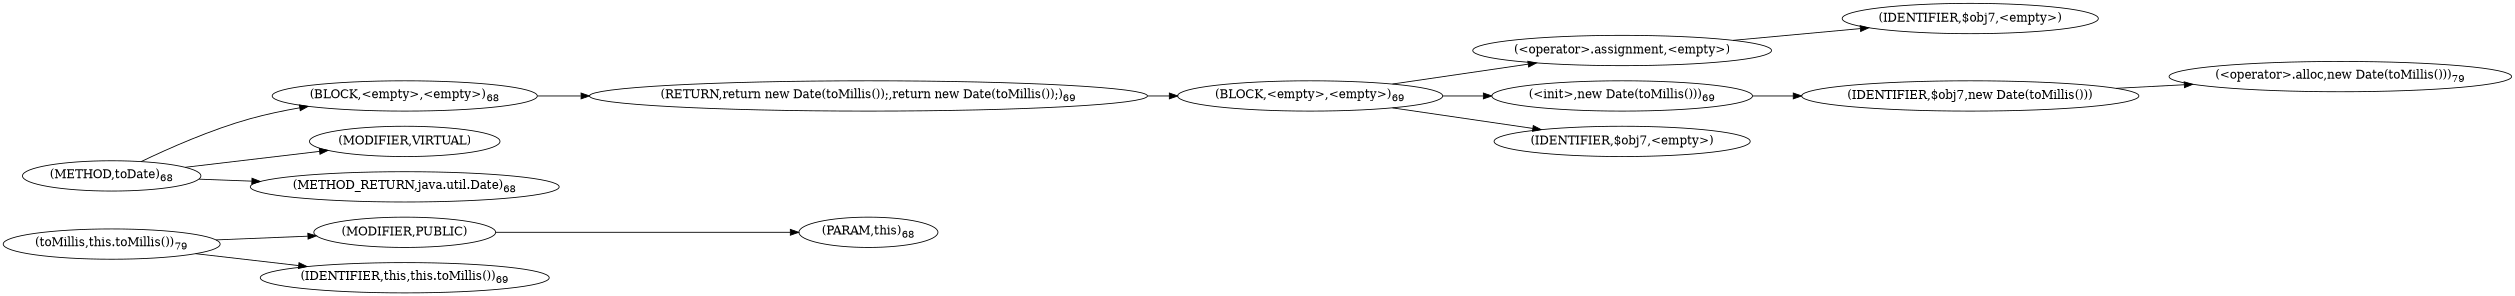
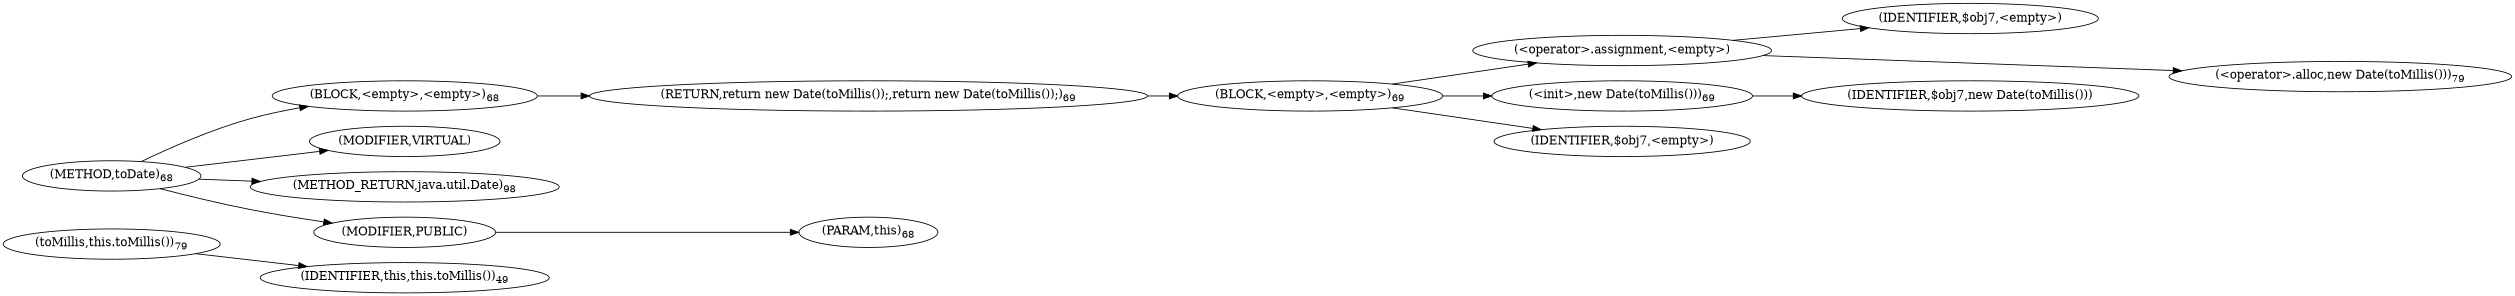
edge "(IDENTIFIER,$obj7,new Date(toMillis()))" -> "(<operator>.alloc,new Date(toMillis()))": now "(<operator>.assignment,<empty>)" -> "(<operator>.alloc,new Date(toMillis()))"
node "(METHOD_RETURN,java.util.Date)": text "68" -> "98"
edge "(toMillis,this.toMillis())" -> "(MODIFIER,PUBLIC)": now "(METHOD,toDate)" -> "(MODIFIER,PUBLIC)"
node "(IDENTIFIER,this,this.toMillis())": text "69" -> "49"
